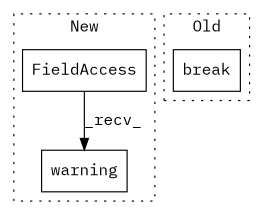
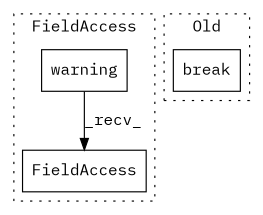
cluster "New": label "New" -> "FieldAccess"
edge "FieldAccess" -> "warning": reversed
